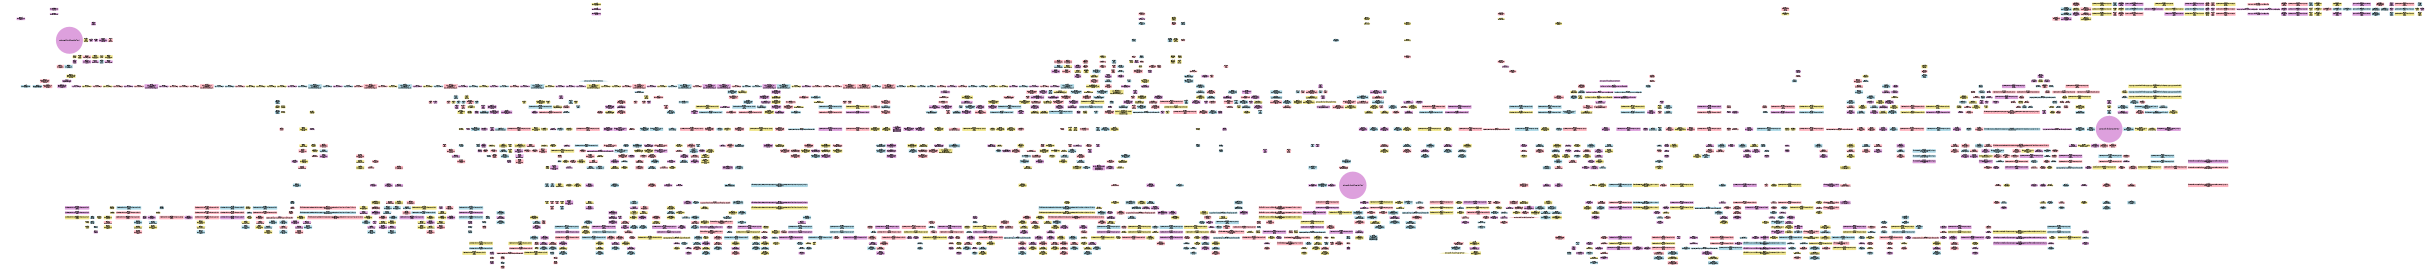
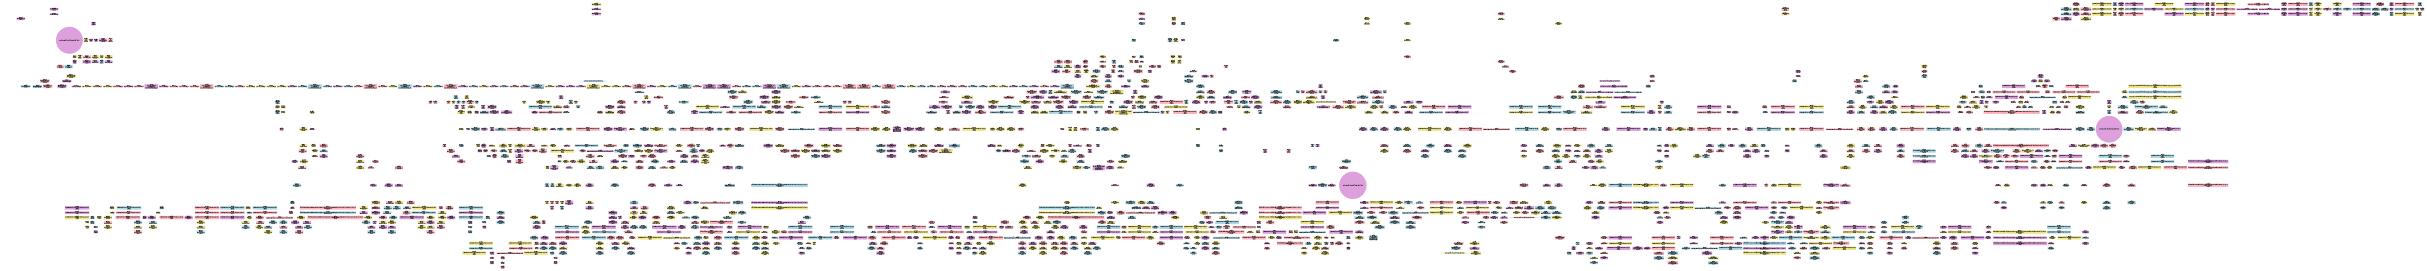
node "CE0x4f2c6d0": fillcolor lightblue -> khaki
node "CE0x4f254a0": fillcolor lightblue -> khaki
